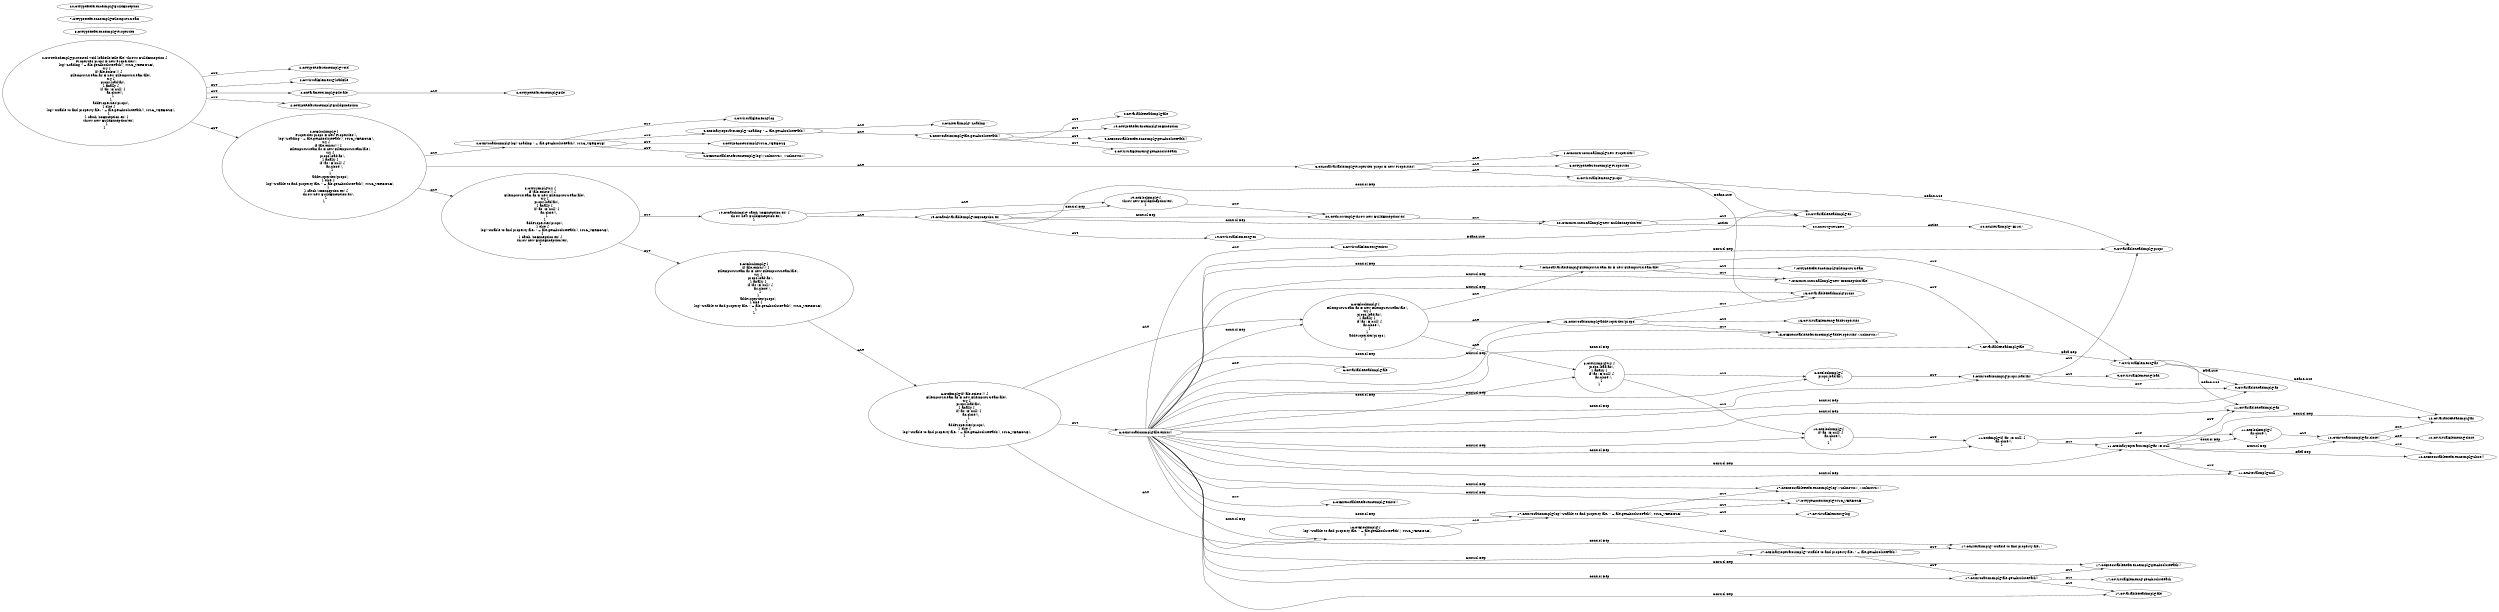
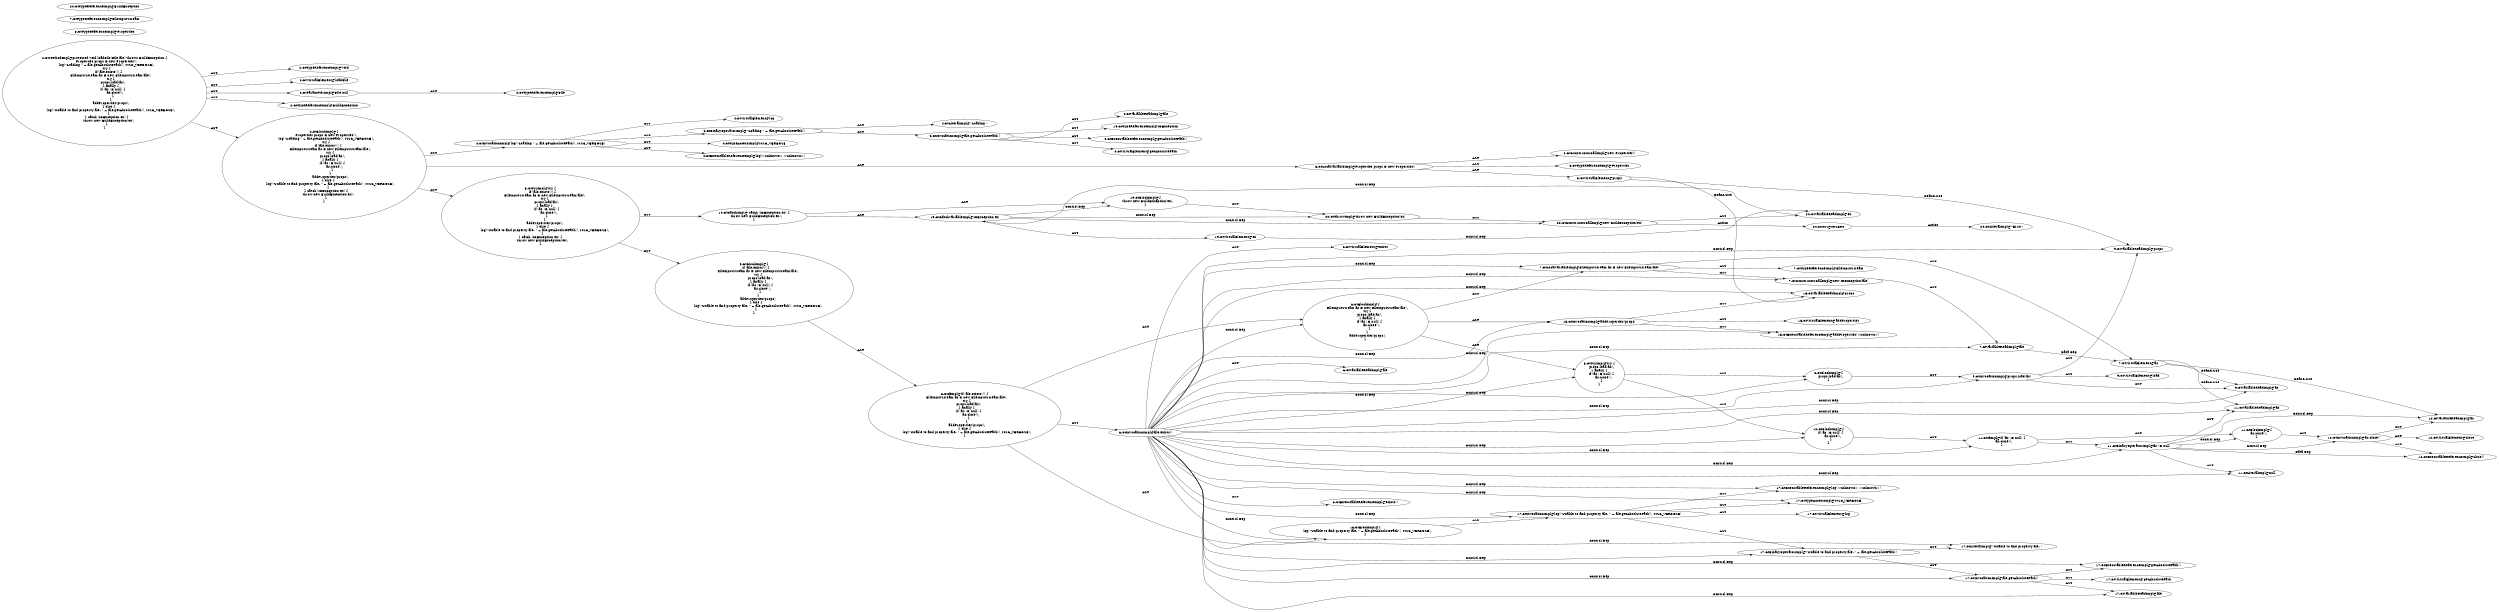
node "2:CtParameterImpl@File file": label "2:CtParameterImpl@File file" -> "2:CtParameterImpl@File null"
edge "19:CtCatchVariableImpl@IOException ex" -> "20:CtVariableReadImpl@ex": reversed
edge "19:CtVirtualElement@ex" -> "20:CtVariableReadImpl@ex": label "Define-Use" -> "Control Dep"
edge "7:CtVirtualElement@fis" -> "9:CtVariableReadImpl@fis": label "Data-Use" -> "Define-Use"
